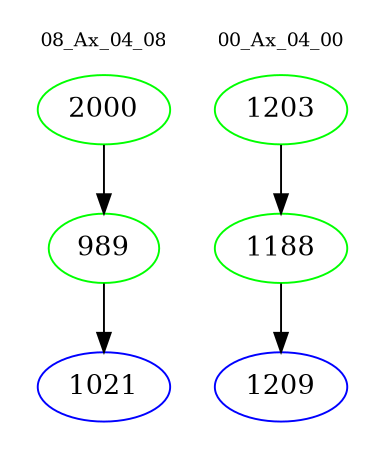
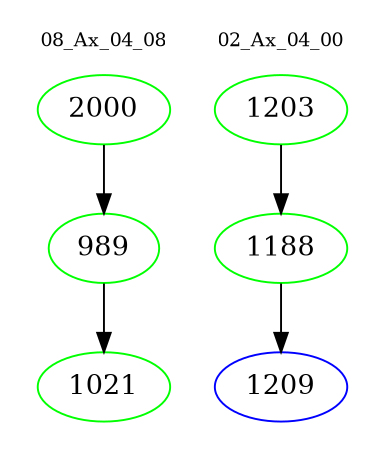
cluster "00_Ax_04_00": label "00_Ax_04_00" -> "02_Ax_04_00"
node "1021": color blue -> green
